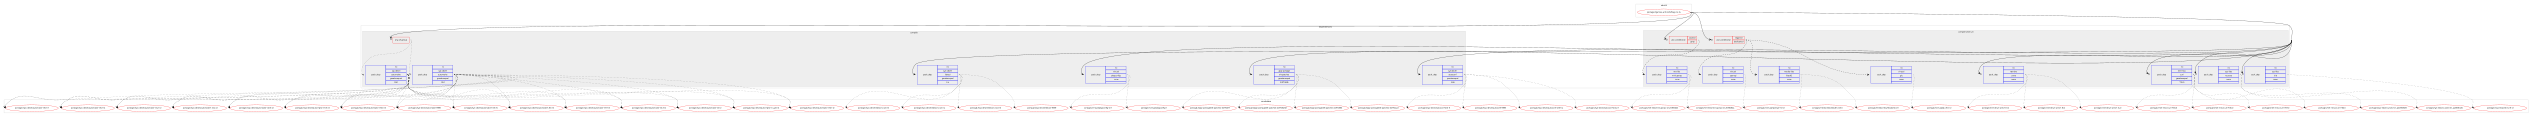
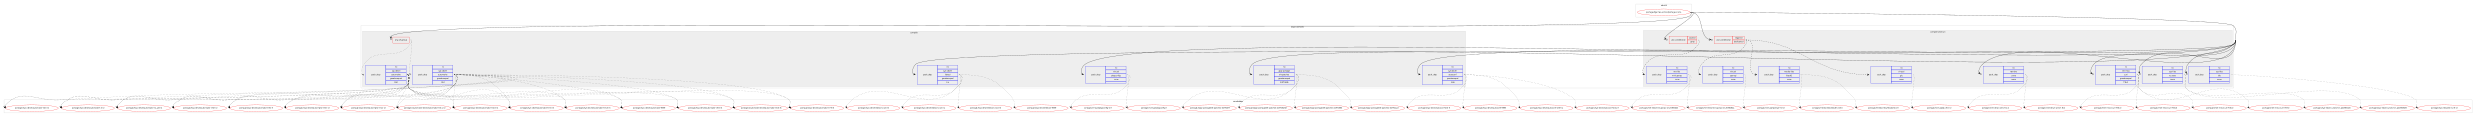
node "portage://games-action/bzflag-2.4.14": label "portage://games-action/bzflag-2.4.14" -> "portage://games-action/portage-2.4.14"
node "portage://sys-devel/automake-1.13.4-r2": label "portage://sys-devel/automake-1.13.4-r2" -> "portage://automake-devel/automake-1.13.4-r2"
node "portage://sys-devel/automake-1.8.5-r5": label "portage://sys-devel/automake-1.8.5-r5" -> "portage://automake-devel/automake-1.8.5-r5"
node "portage://net-dns/c-ares-1.13.0": removed
